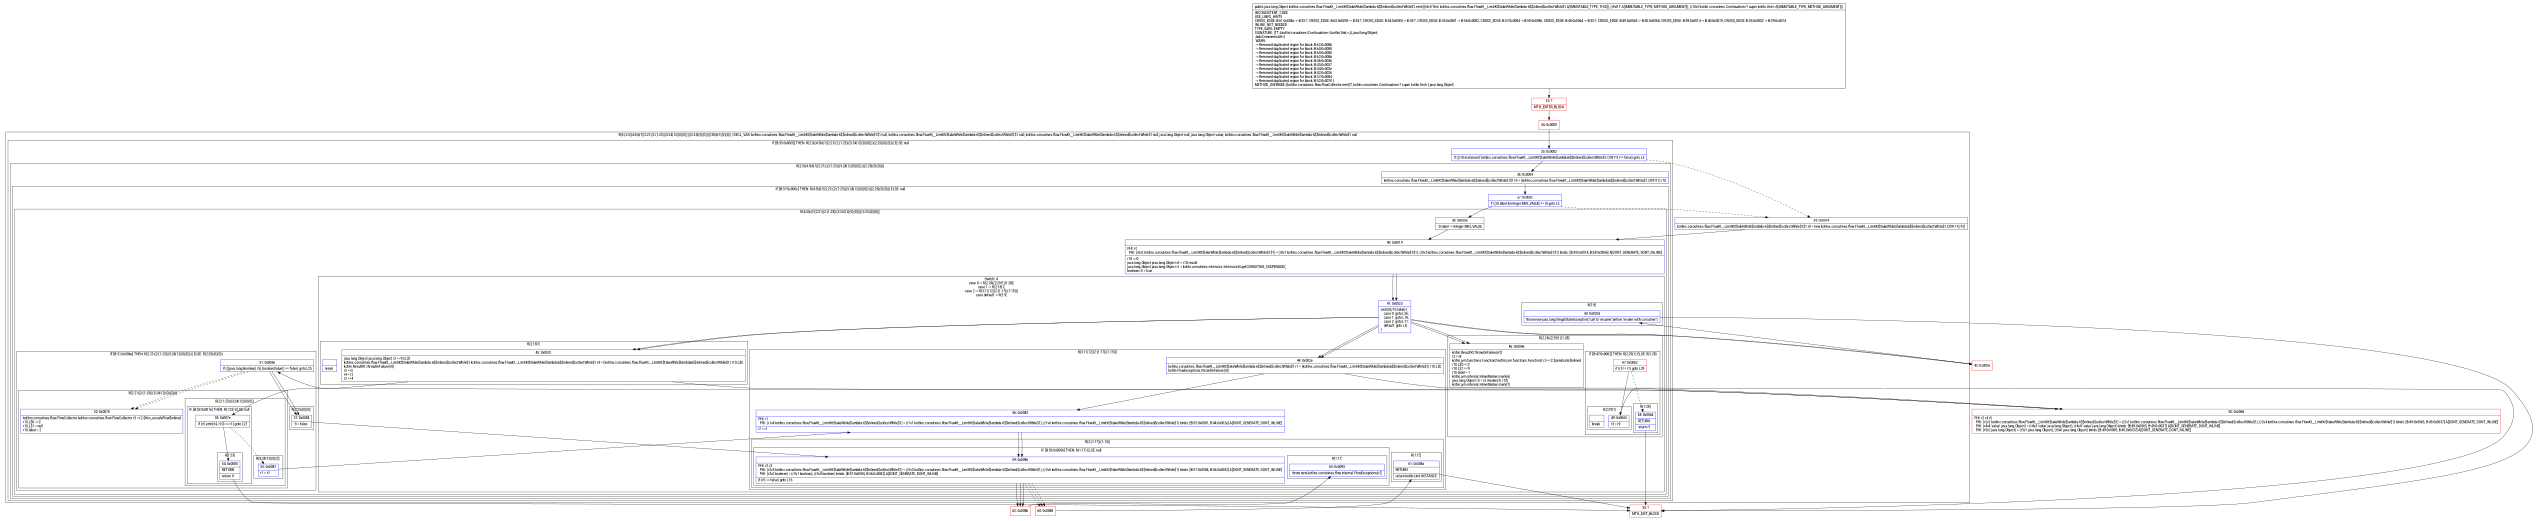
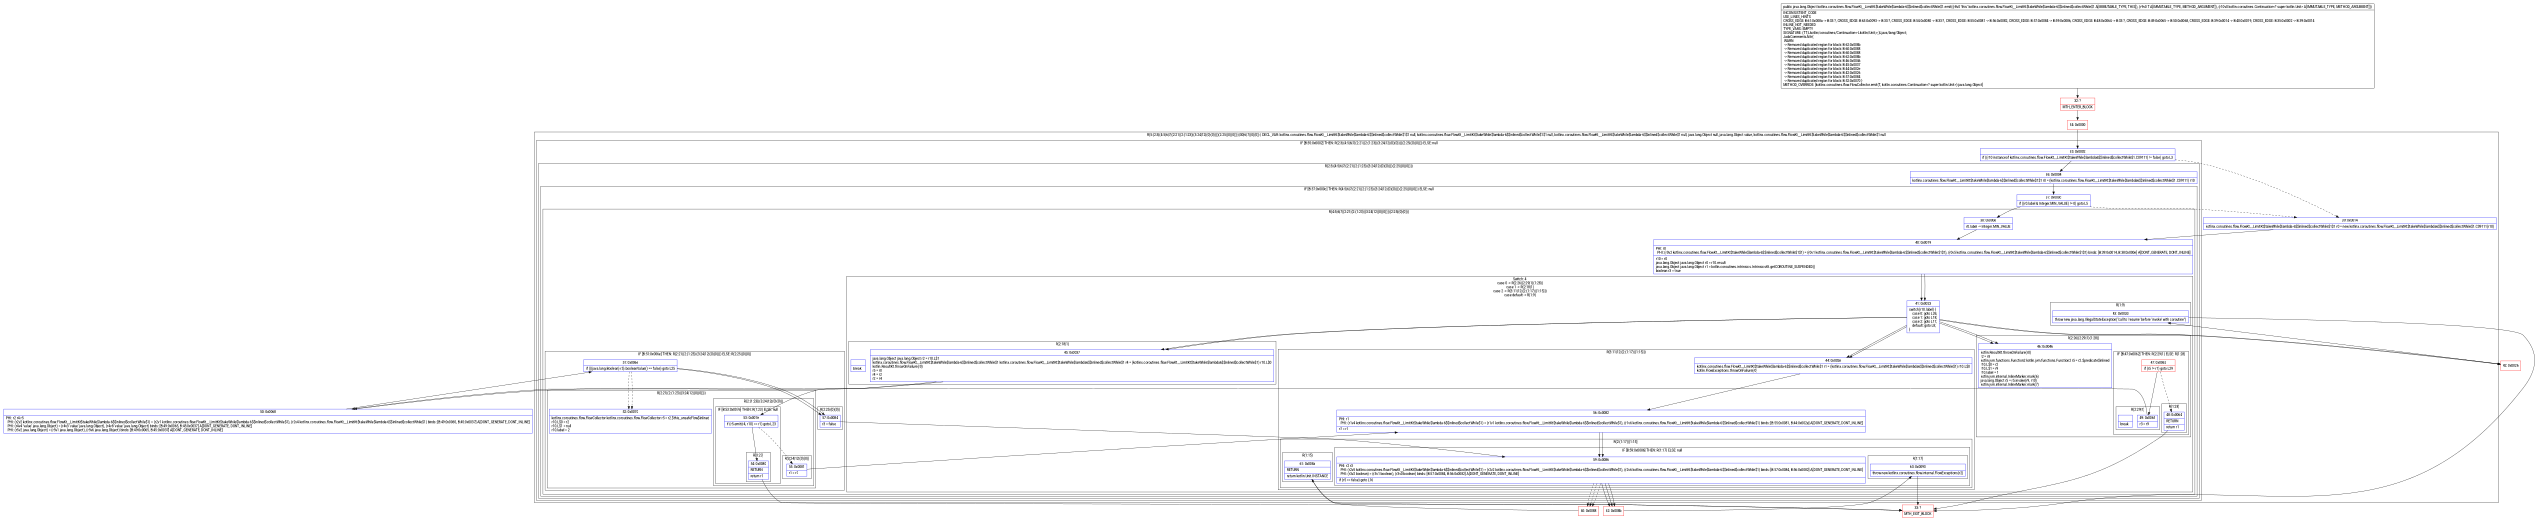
edge "44: 0x002e" -> "33: ?": now "63: 0x0093" -> "33: ?"
node "50: 0x0068": color red -> blue
